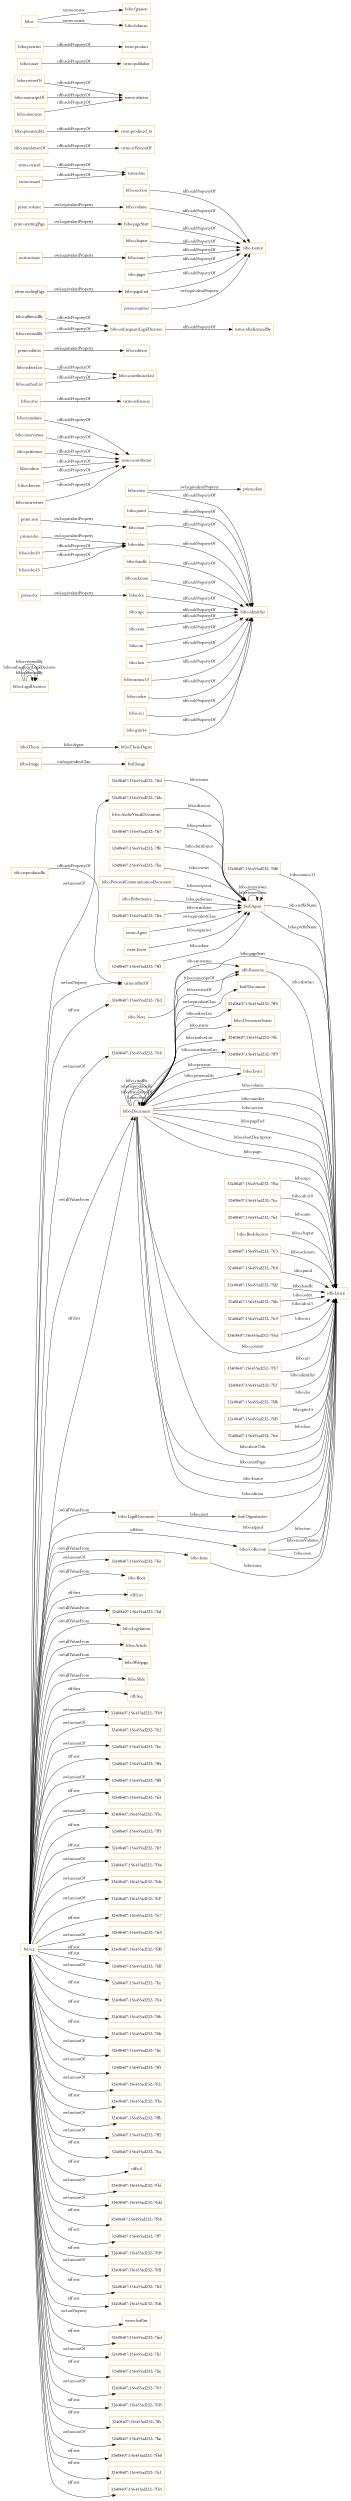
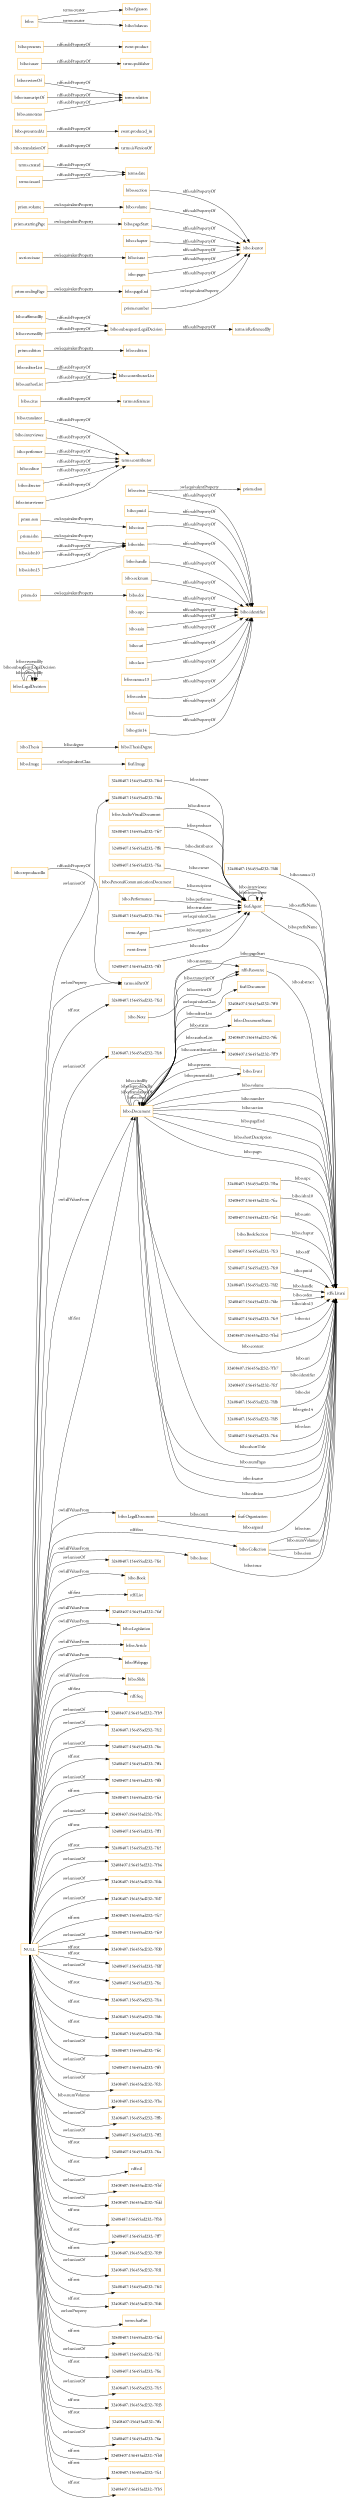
edge "32408407:156455ad232:-7fc3" -> "rdfs:Literal": label "bibo:oclcnum" -> "bibo:rdf"
edge "NULL" -> "32408407:156455ad232:-7fbe": label "rdf:rest" -> "bibo:numVolumes"
